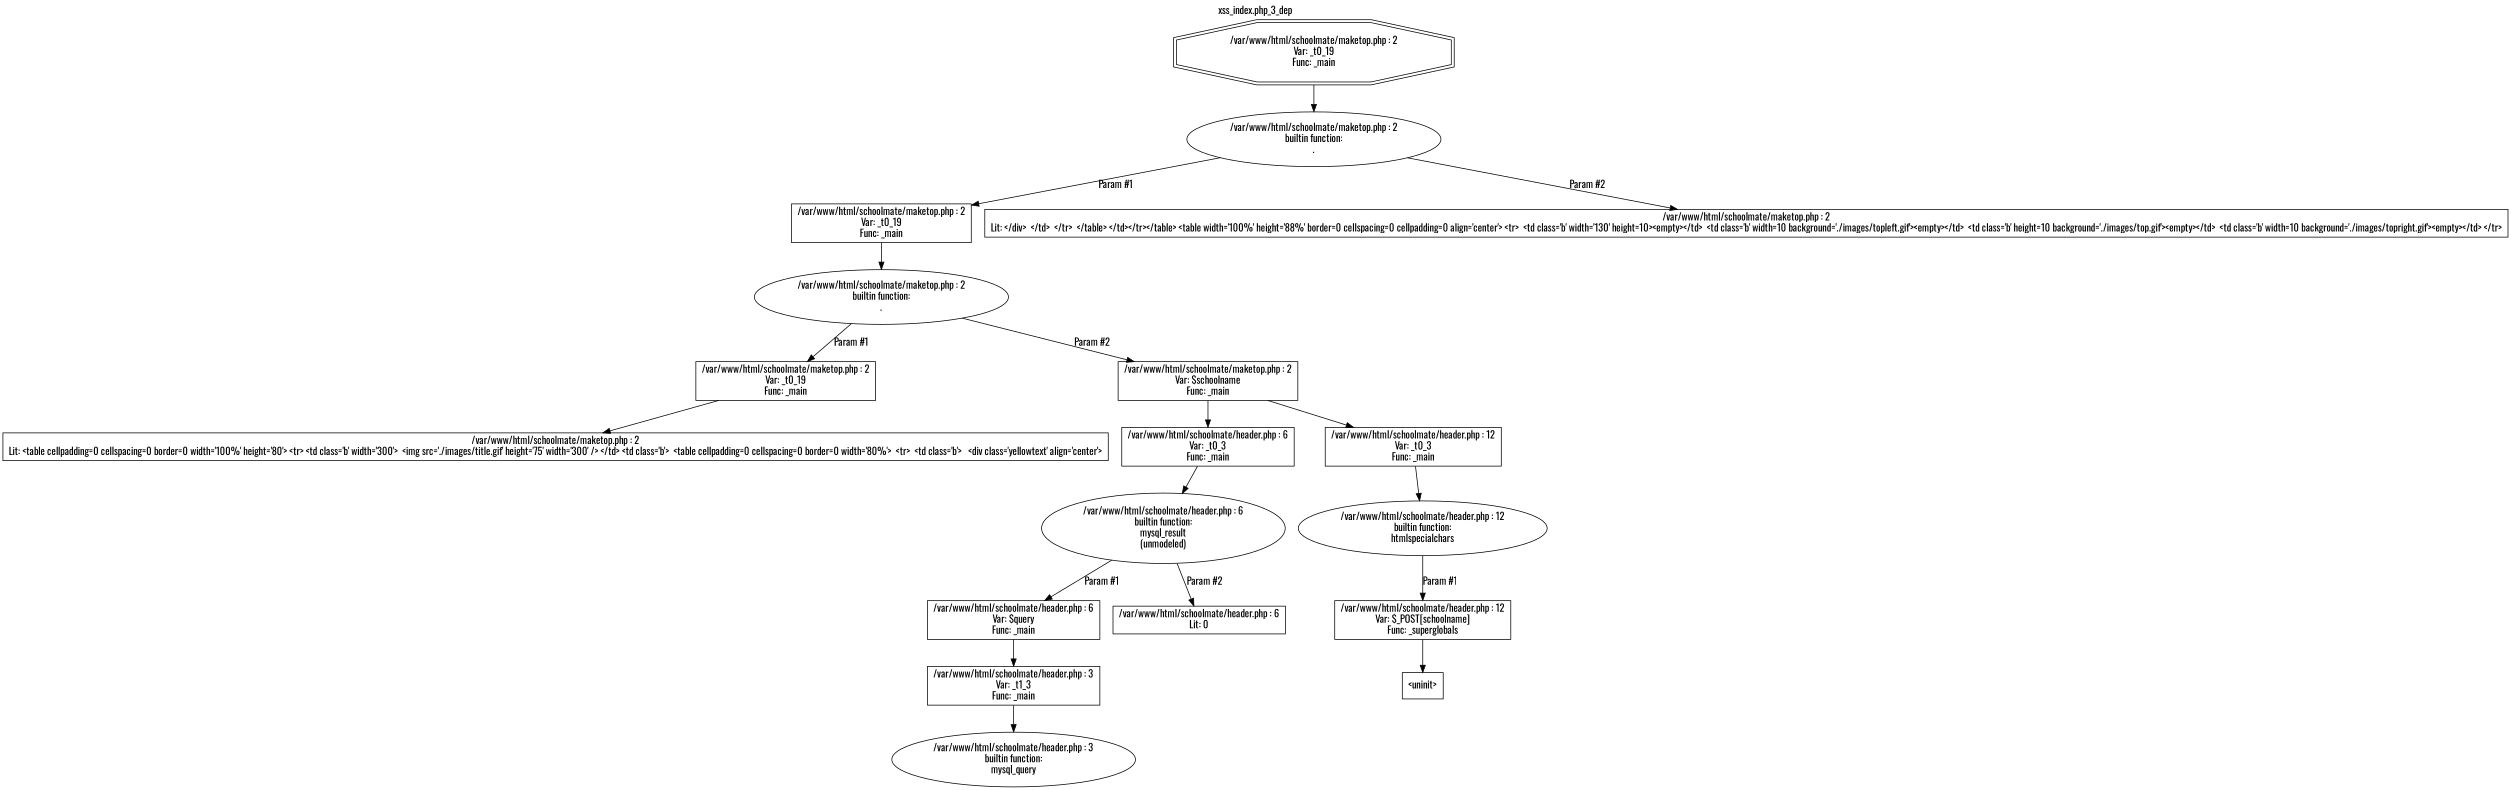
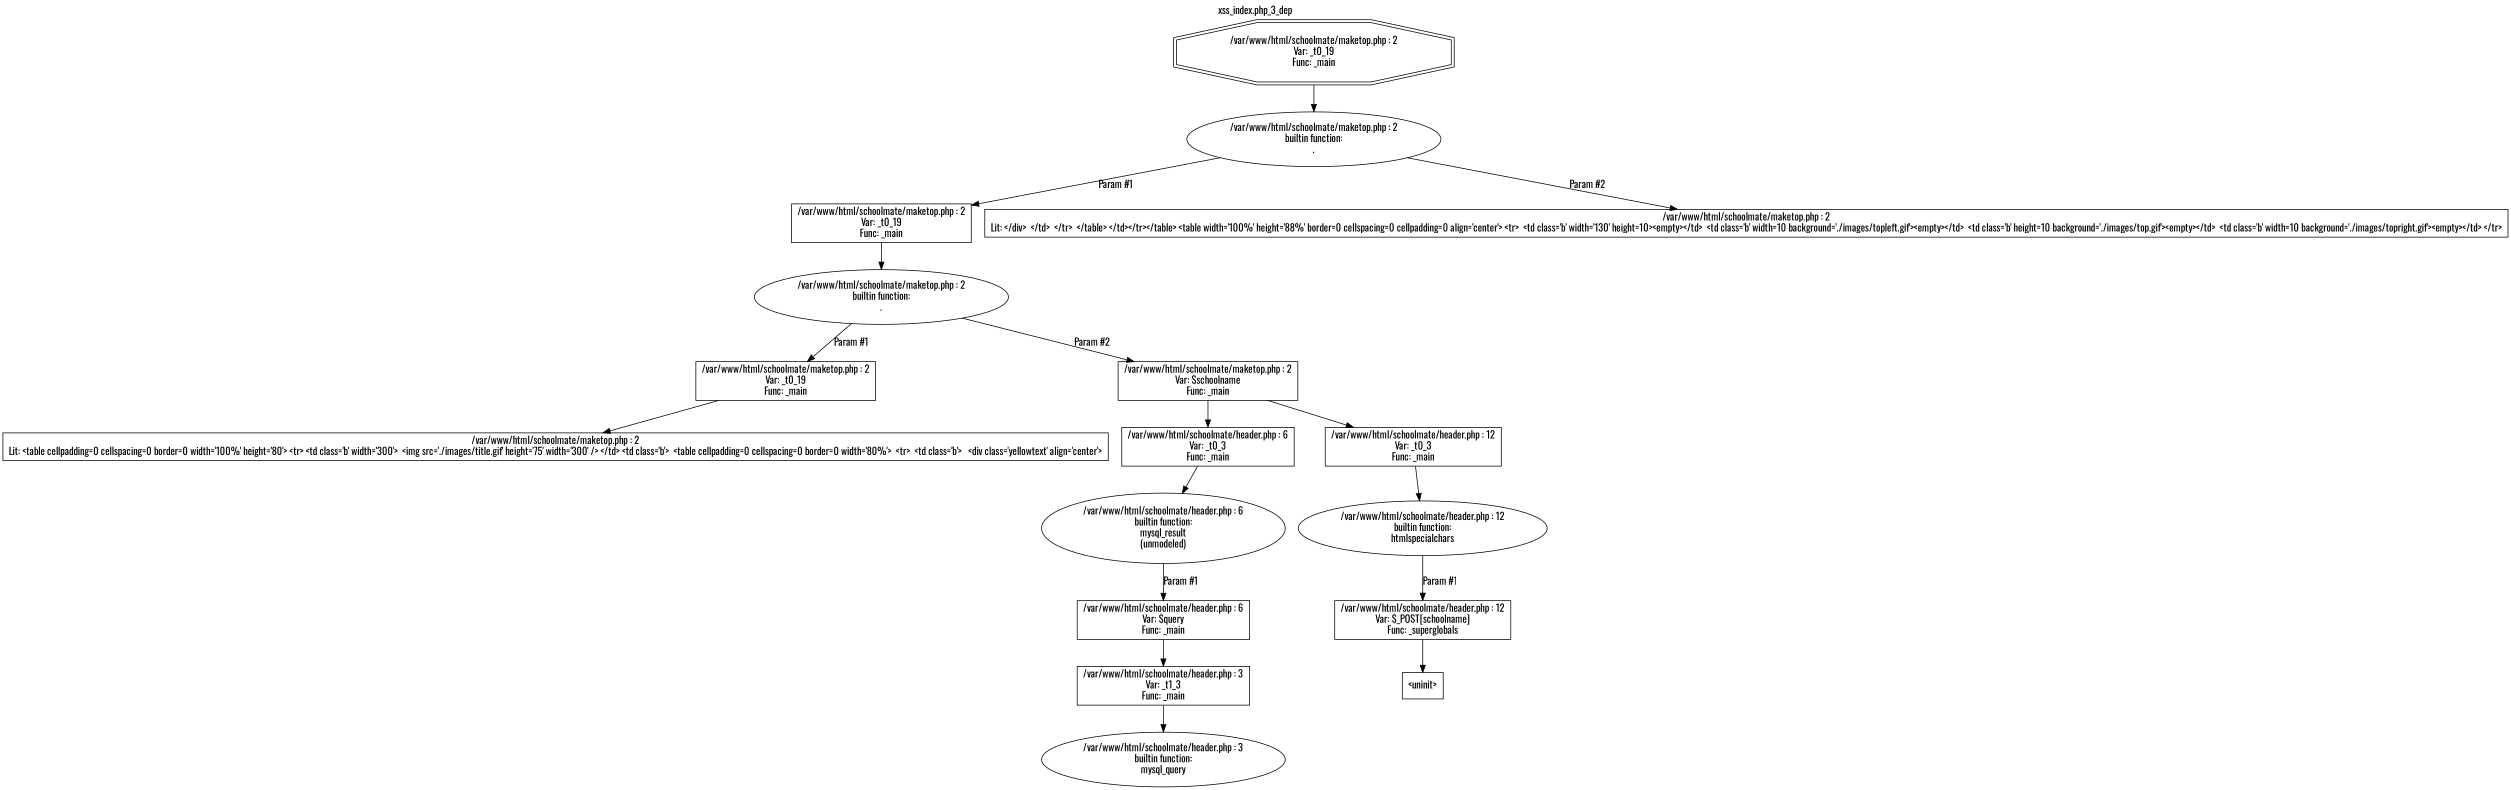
node "/var/www/html/schoolmate/header.php : 6 Lit: 0": removed
